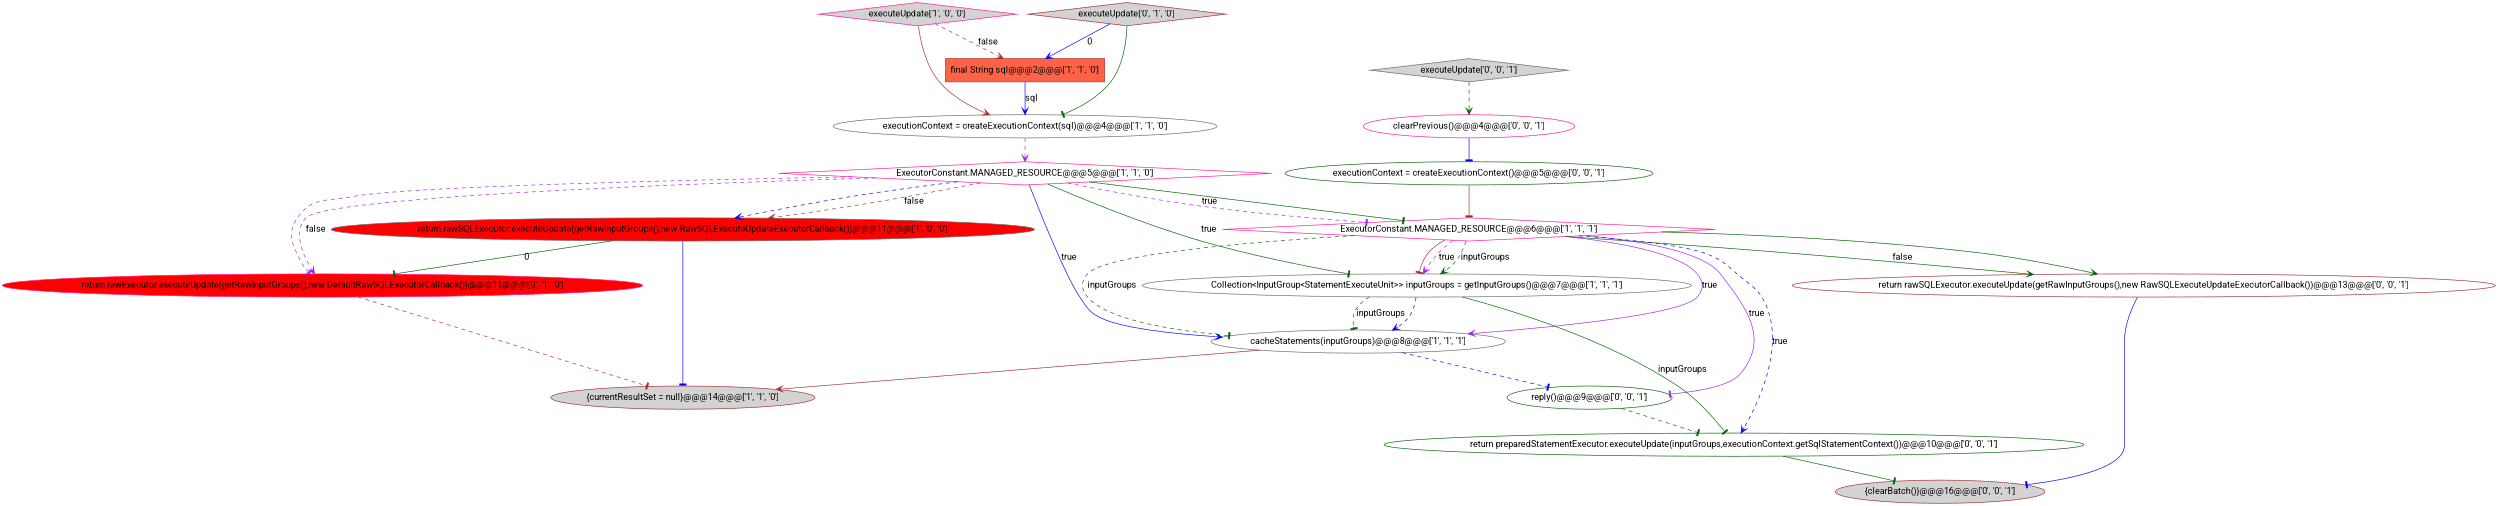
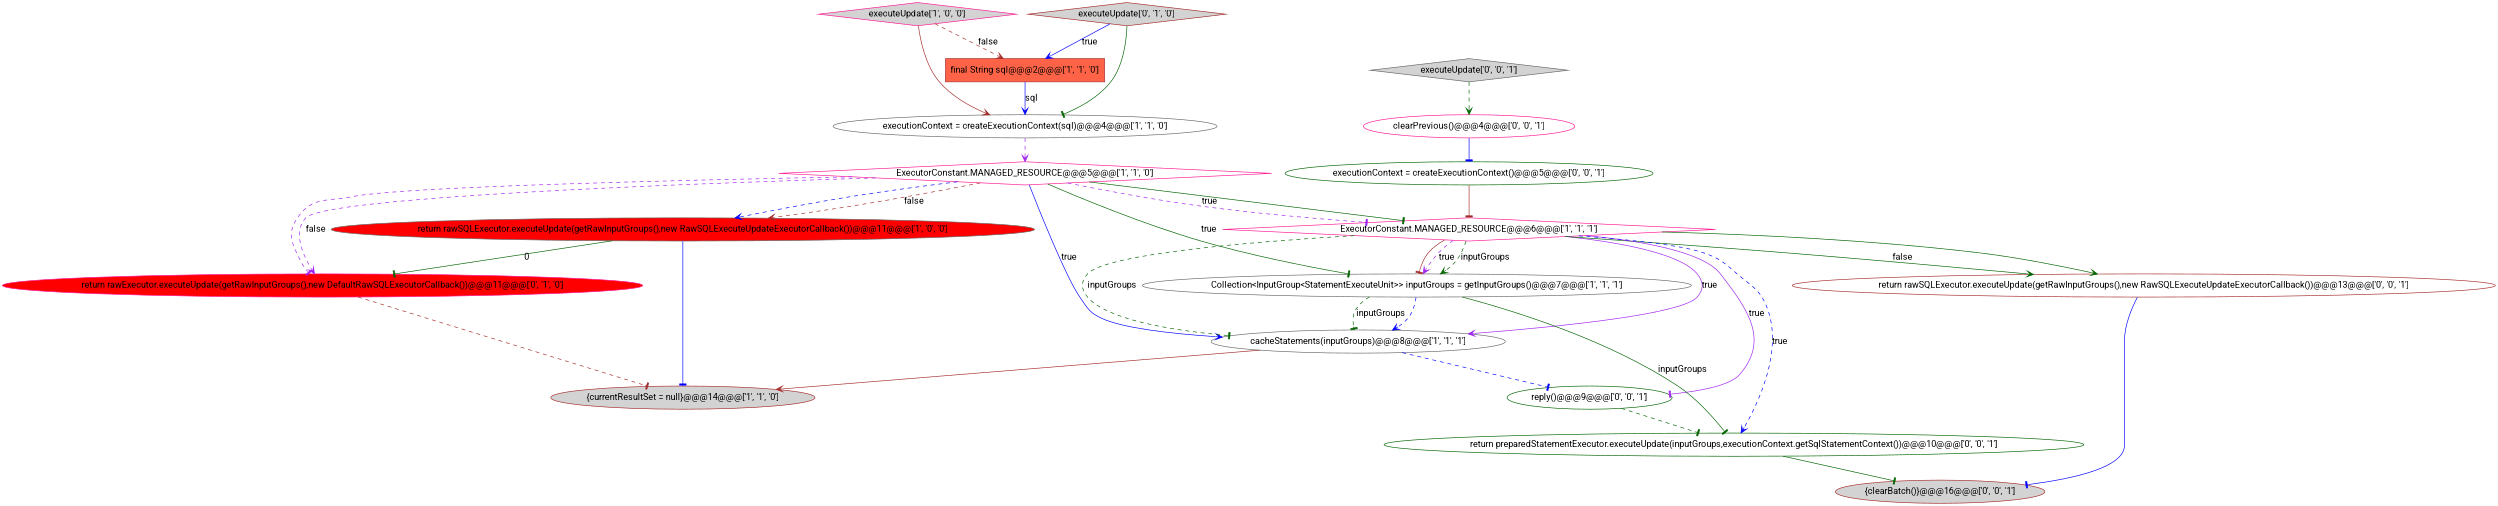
edge "executeUpdate['0', '1', '0']" -> "final String sql@@@2@@@['1', '1', '0']": label "0" -> "true"
